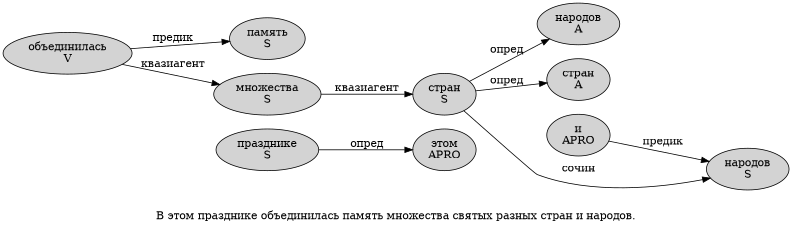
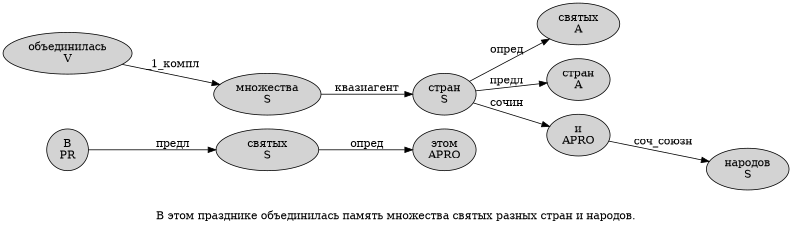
node "народов A": label "народов A" -> "святых A"
node "память S": removed
edge "объединилась V" -> "множества S": label "квазиагент" -> "_1_компл"
edge "стран S" -> "стран A": label "опред" -> "предл"
edge "и APRO" -> "народов S": label "предик" -> "соч_союзн"
node "В PR": added
node "празднике S": label "празднике S" -> "святых S"
edge "стран S" -> "народов S": now "стран S" -> "и APRO"
